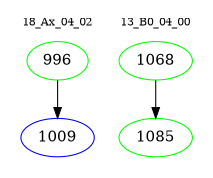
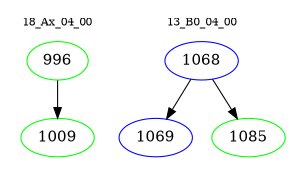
cluster "18_Ax_04_02": label "18_Ax_04_02" -> "18_Ax_04_00"
node "1068": color green -> blue
node "1009": color blue -> green
node "1069": added
